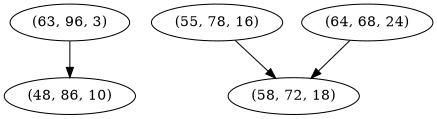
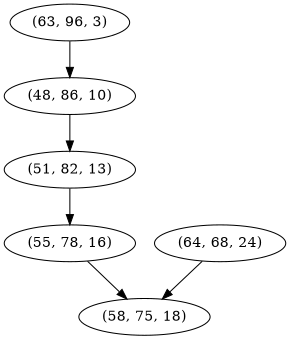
node "(58, 72, 18)": label "(58, 72, 18)" -> "(58, 75, 18)"
node "(51, 82, 13)": added
